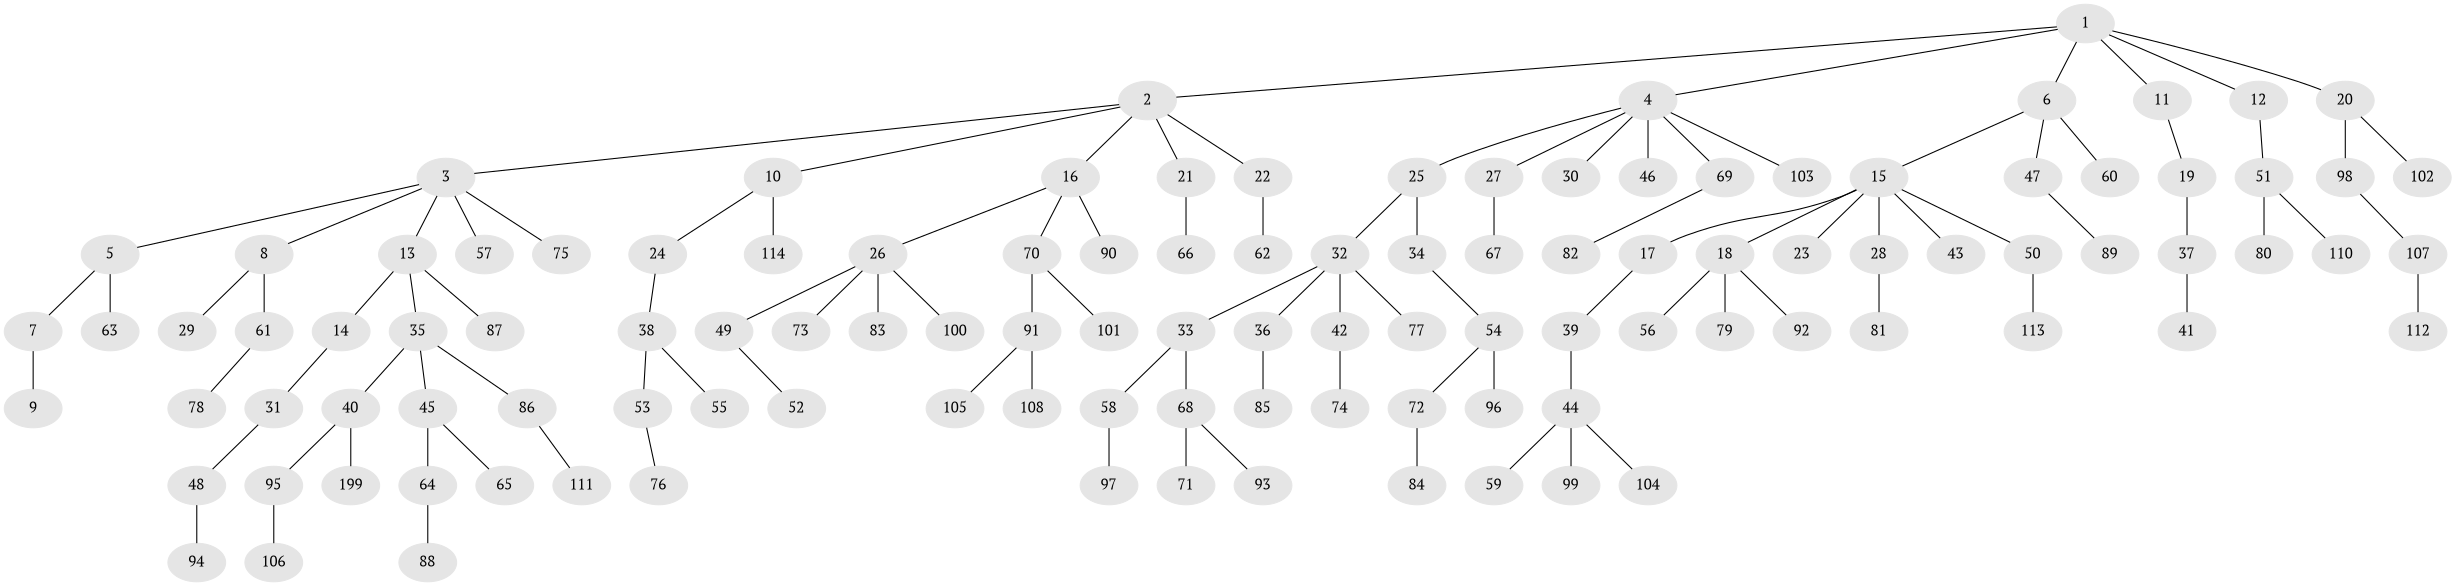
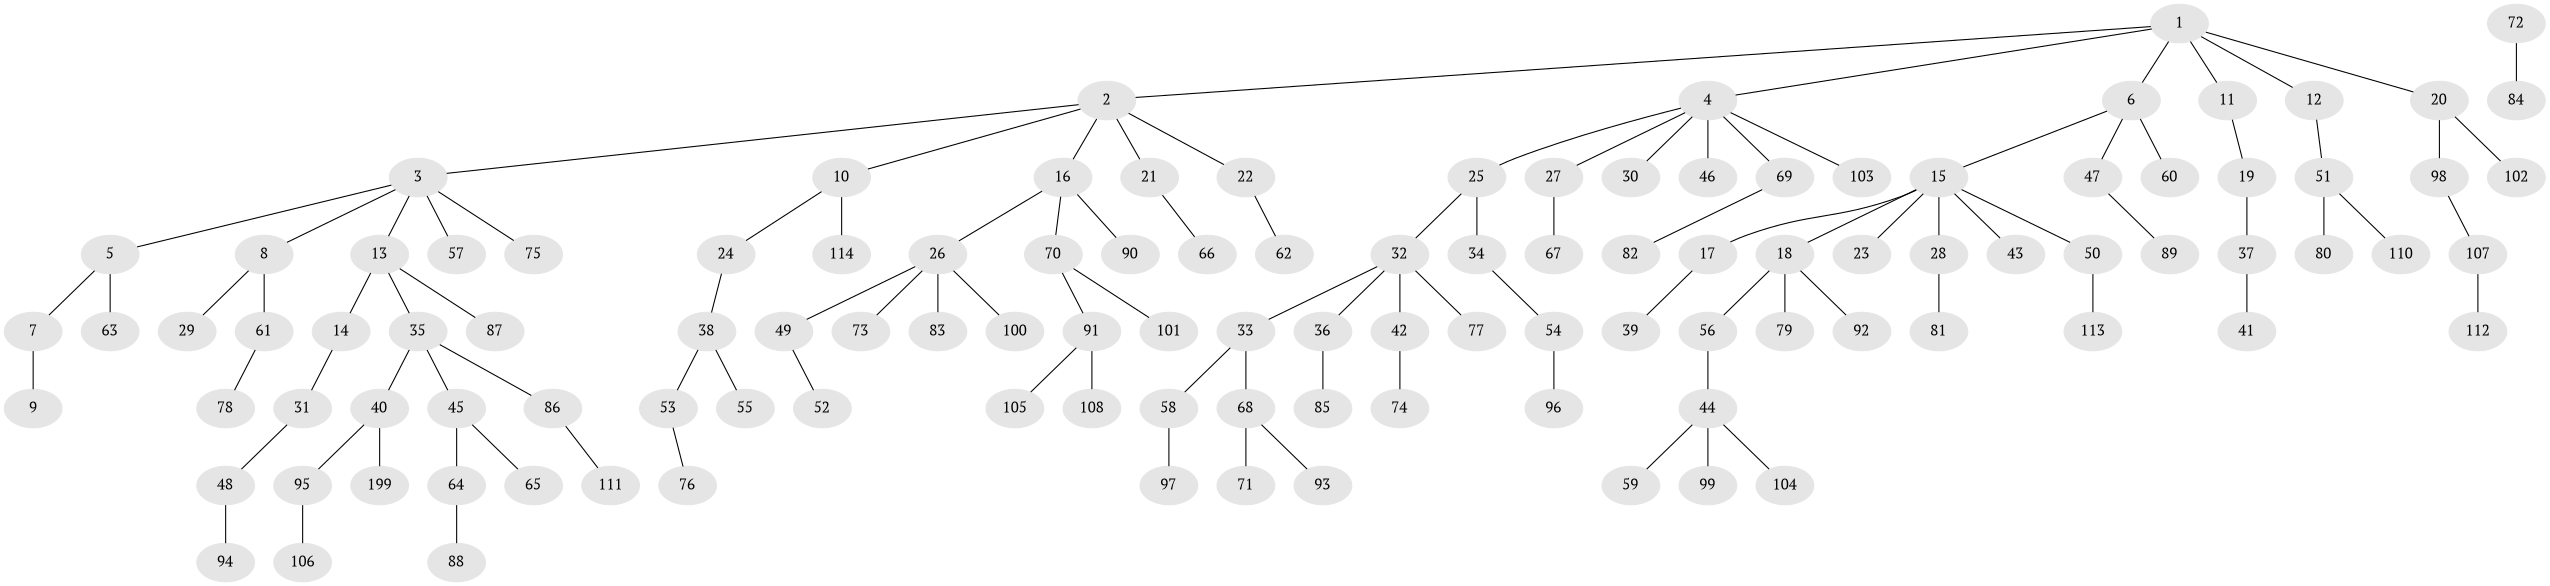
edge "54" -- "72": removed
edge "39" -- "44": now "56" -- "44"
